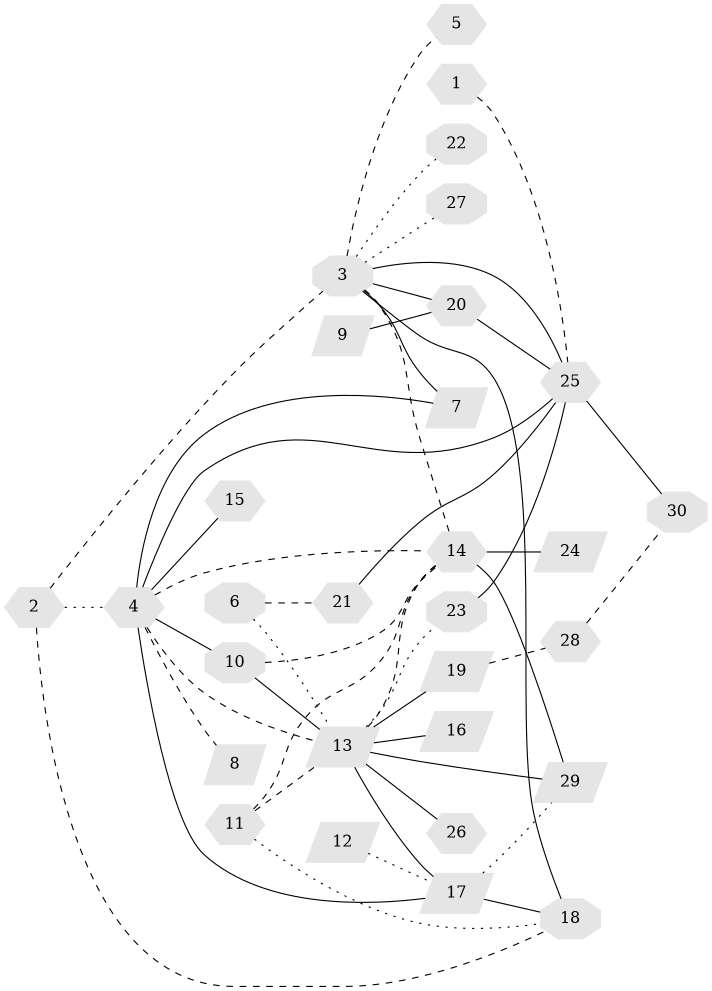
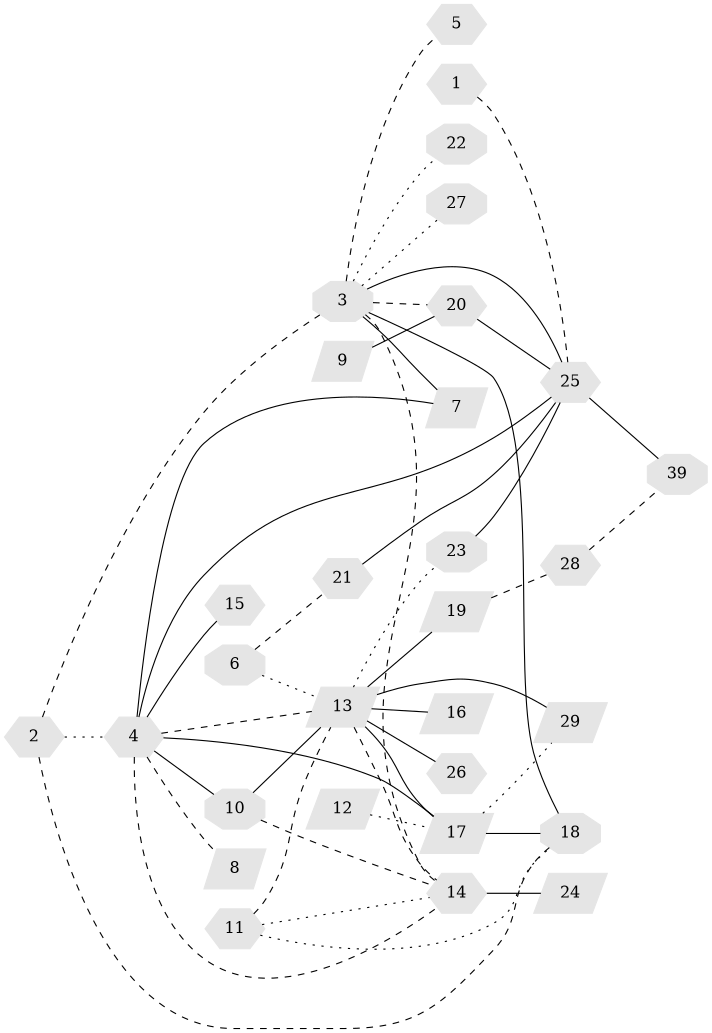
edge "3" -- "20": style solid -> dashed
node "30": label "30" -> "39"
edge "14" -- "29": removed
edge "14" -- "11": style dashed -> dotted
